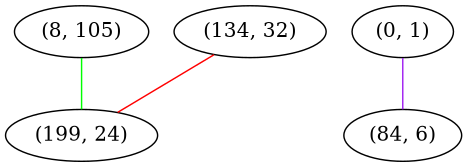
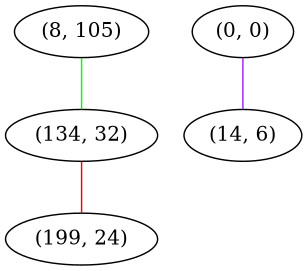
node "(0, 1)": label "(0, 1)" -> "(0, 0)"
edge "(8, 105)" -- "(199, 24)": now "(8, 105)" -- "(134, 32)"
node "(84, 6)": label "(84, 6)" -> "(14, 6)"
